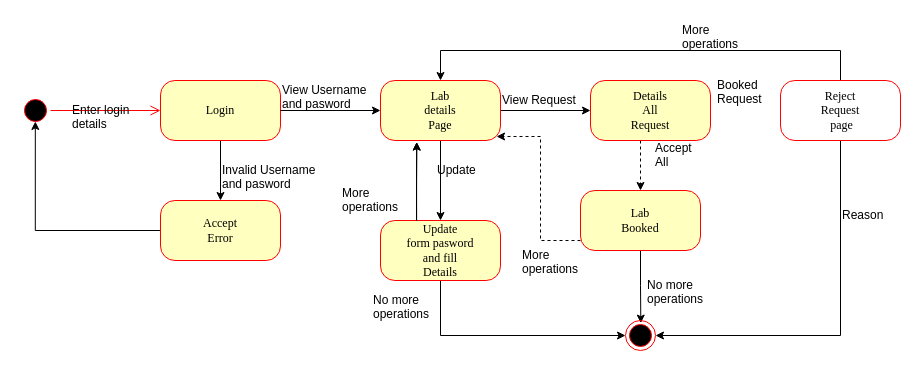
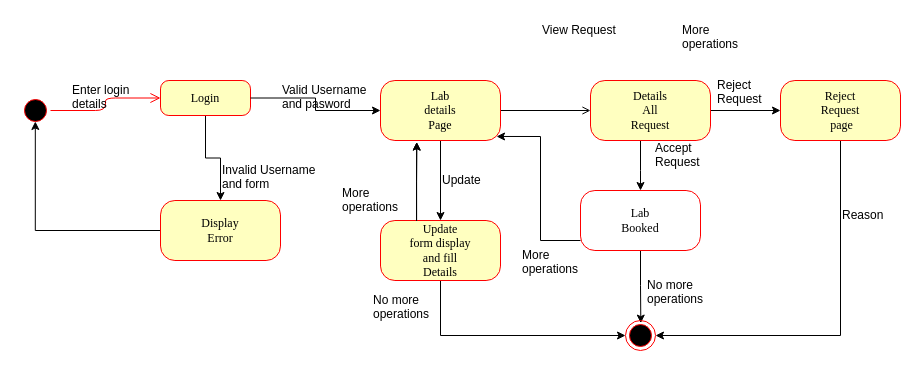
edge "Reject Request page" -> "Lab details Page": removed
node "Booked Request": label "Booked Request" -> "Reject Request"
node "View Username and pasword": label "View Username and pasword" -> "Valid Username and pasword"
node "View Request": moved (546, 101) -> (586, 31)
node "Login": size 120x60 -> 90x35
edge "Lab details Page" -> "Details All Request": arrowhead classic -> open
edge "Details All Request" -> "Reject Request page": added
node "Reject Request page": fillcolor #ffffff -> #ffffc0
node "Enter login details": moved (106, 116) -> (106, 96)
node "Accept All": label "Accept All" -> "Accept Request"
edge "Details All Request" -> "Lab Booked": style dashed -> solid
node "Update": moved (466, 171) -> (471, 181)
node "Invalid Username and pasword": label "Invalid Username and pasword" -> "Invalid Username and form"
edge "Lab Booked" -> "Lab details Page": style dashed -> solid
node "Lab Booked": fillcolor #ffffc0 -> #ffffff
node "Accept Error": label "Accept Error" -> "Display Error"
node "Update form pasword and fill Details": label "Update form pasword and fill Details" -> "Update form display and fill Details"
